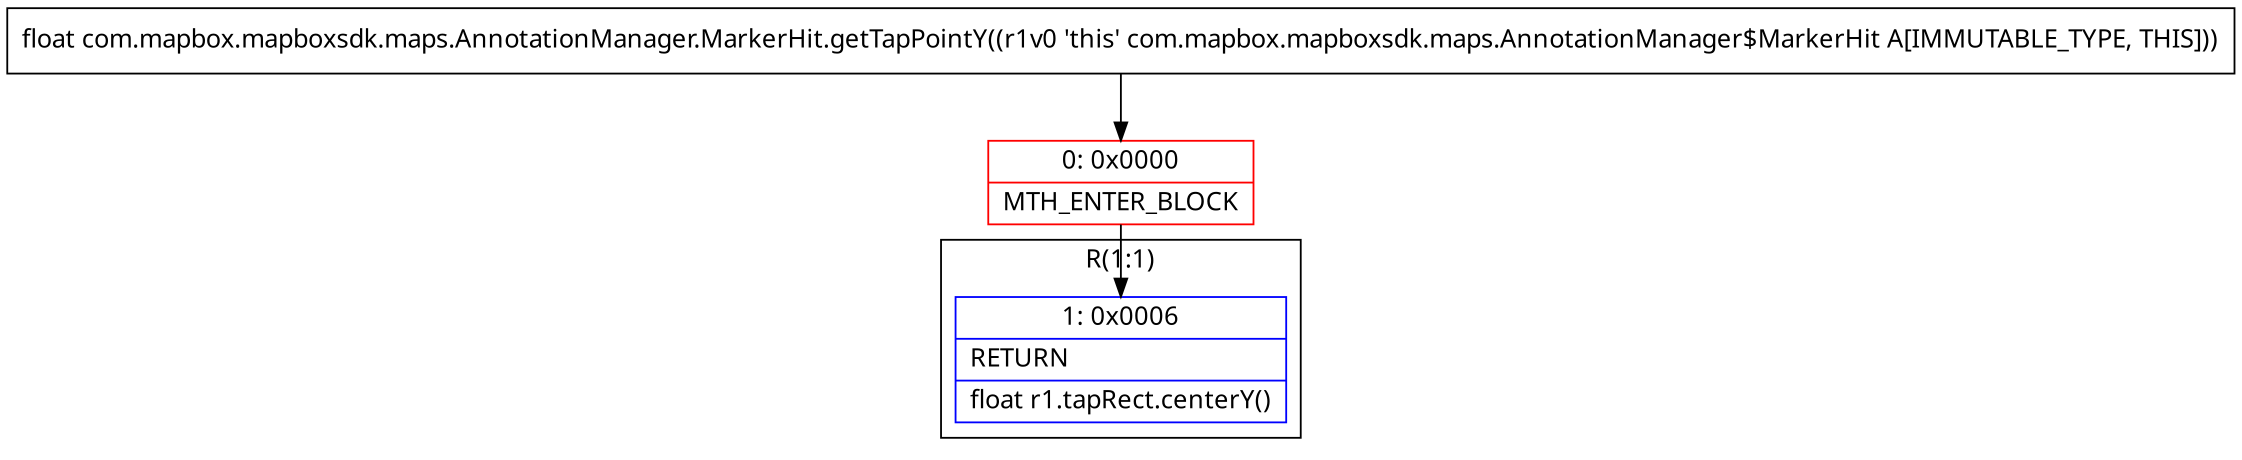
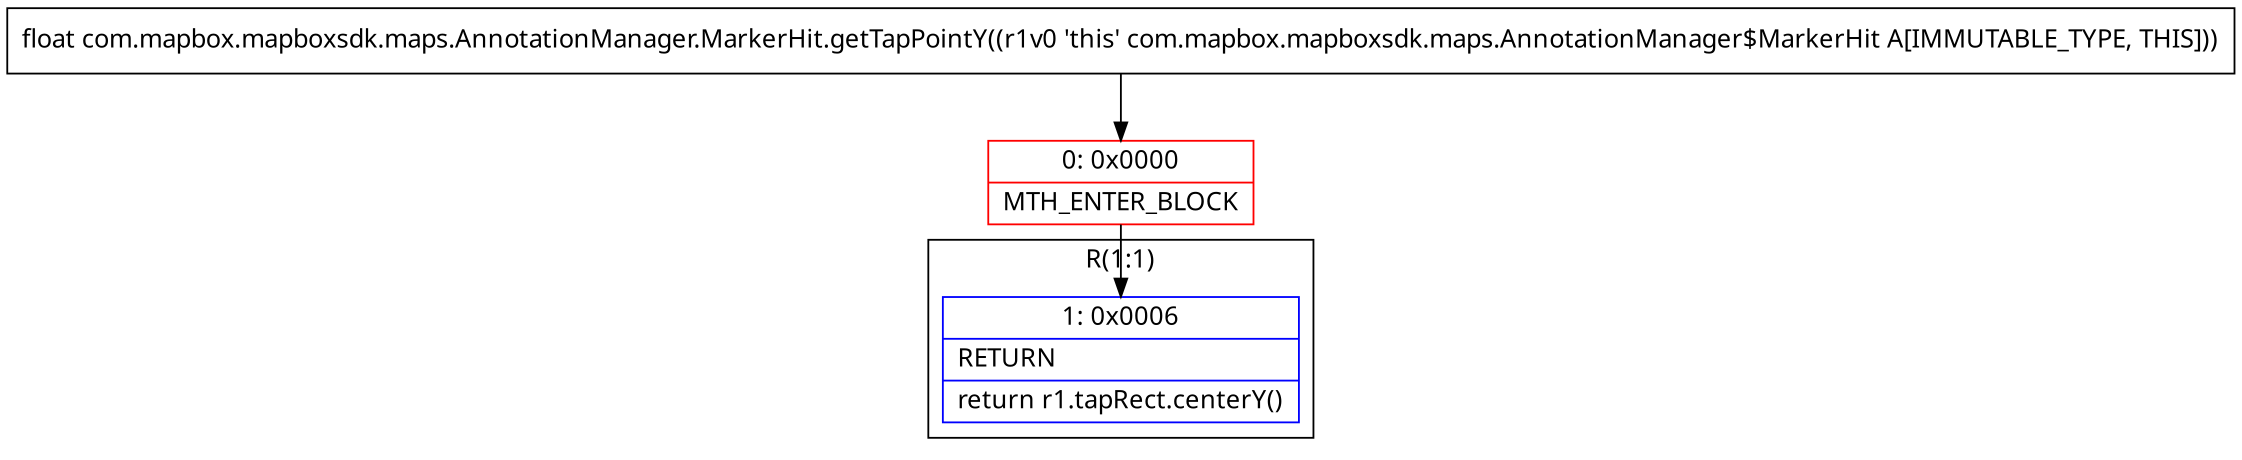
node "1: 0x0006": text "float r1.tapRect.centerY()" -> "return r1.tapRect.centerY()"
